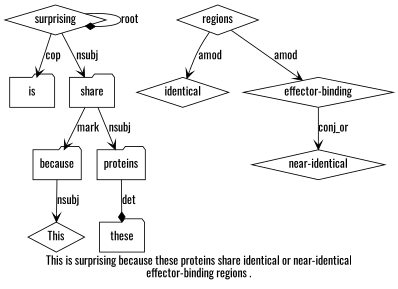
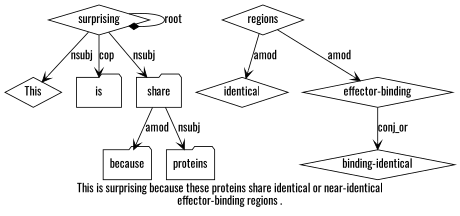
edge "share" -> "because": label "mark" -> "amod"
node "near-identical": label "near-identical" -> "binding-identical"
edge "because" -> "This": now "surprising" -> "This"
node "these": removed
